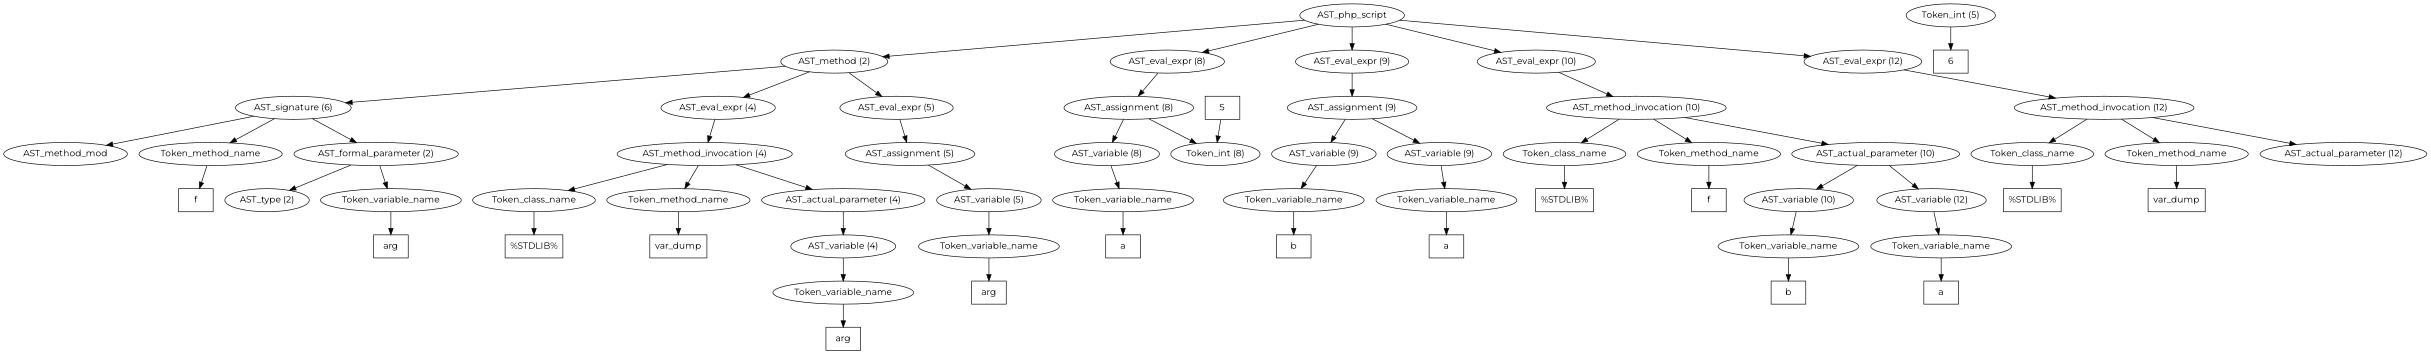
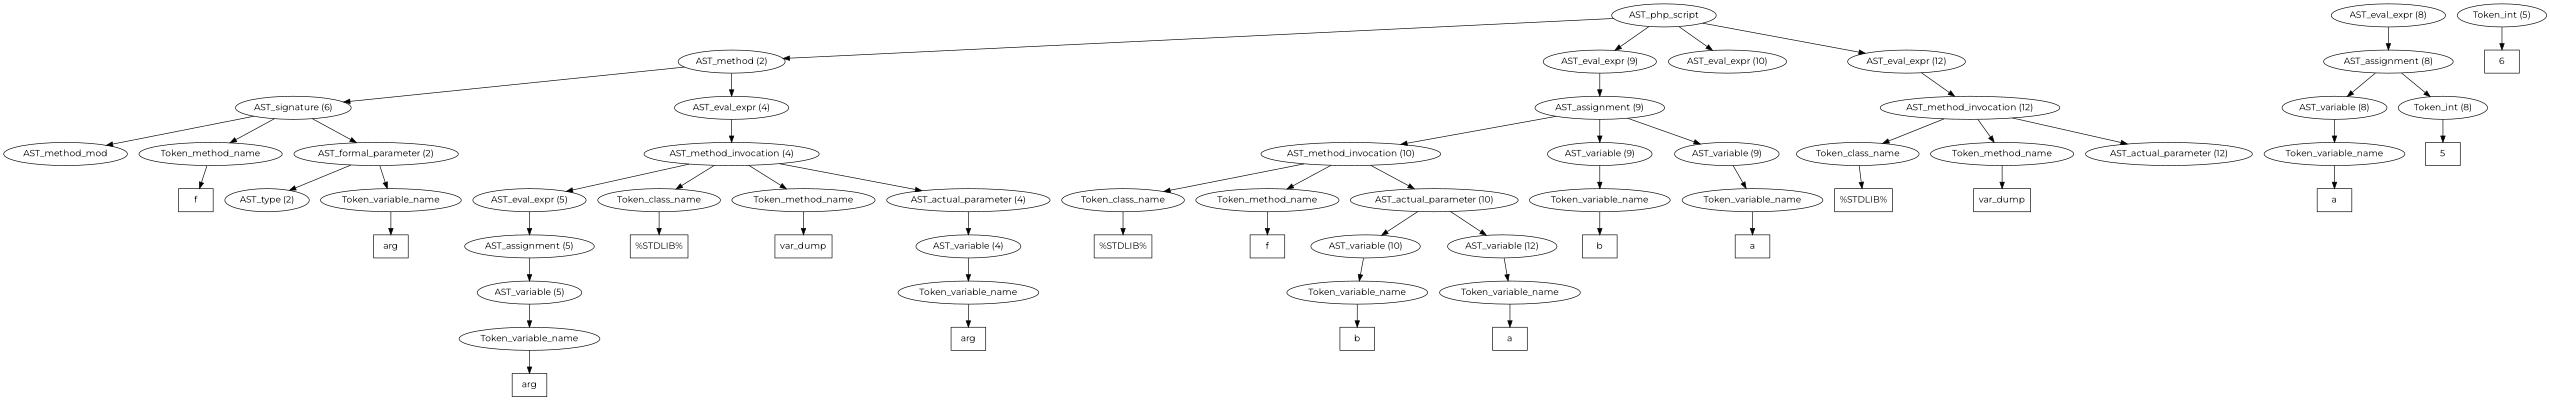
edge "AST_php_script" -> "AST_eval_expr (8)": removed
edge "AST_method (2)" -> "AST_eval_expr (5)": now "AST_method_invocation (4)" -> "AST_eval_expr (5)"
edge "AST_eval_expr (10)" -> "AST_method_invocation (10)": now "AST_assignment (9)" -> "AST_method_invocation (10)"
edge "5" -> "Token_int (8)": reversed
